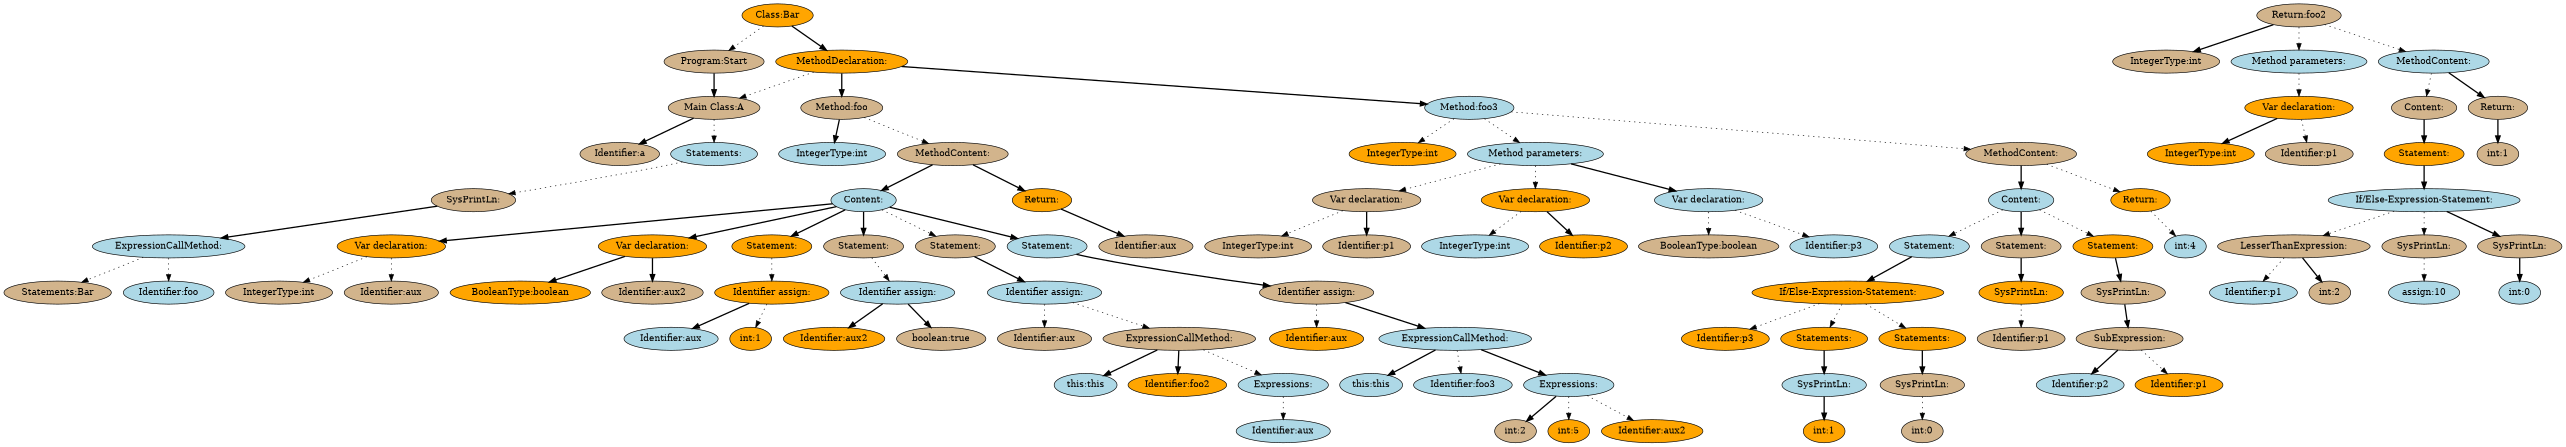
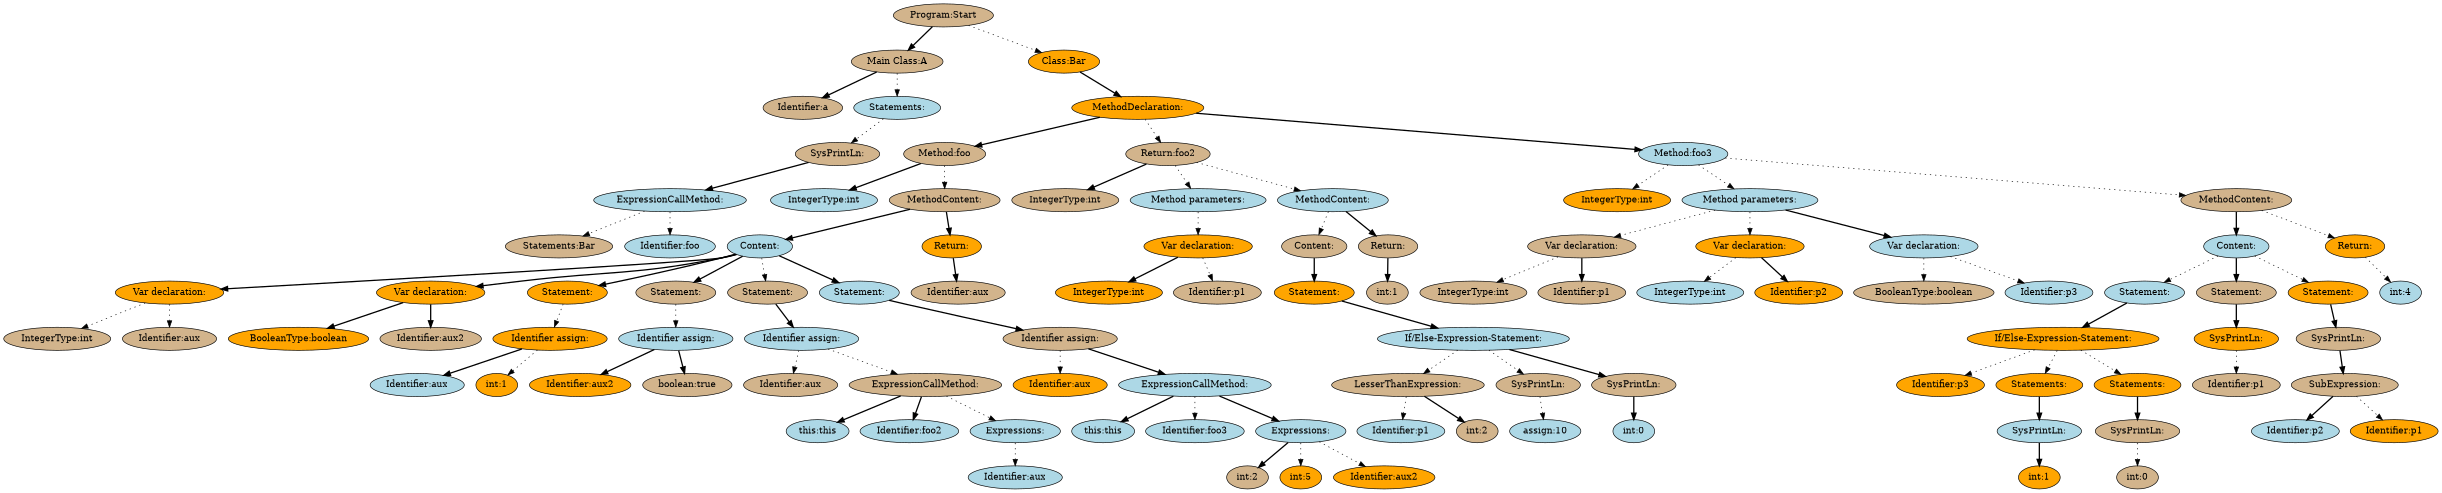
edge "Class:Bar" -> "Program:Start": reversed
edge "MethodDeclaration:" -> "Main Class:A": now "MethodDeclaration:" -> "Return:foo2"
node "Identifier:foo2": fillcolor orange -> lightblue
